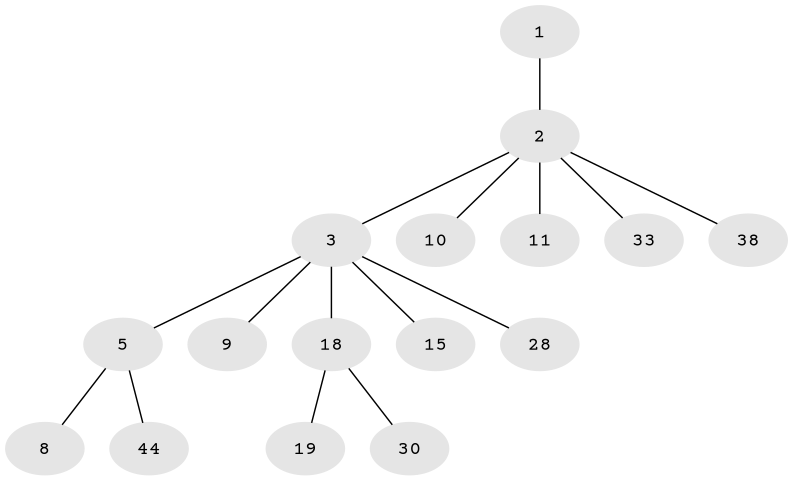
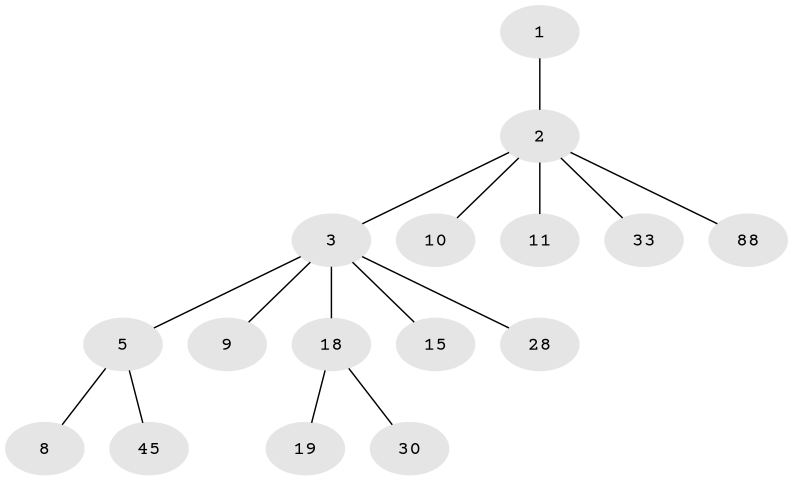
node "38": label "38" -> "88"
node "44": label "44" -> "45"
